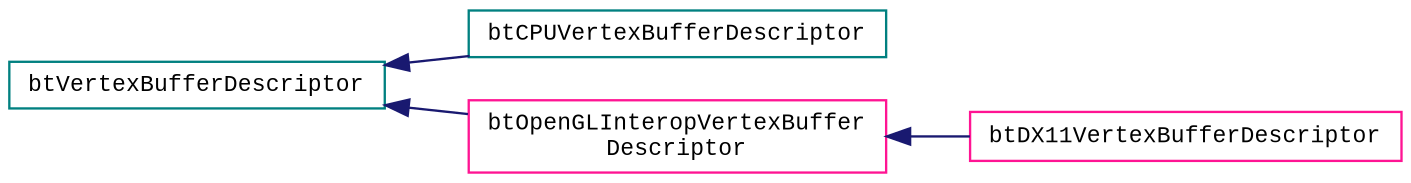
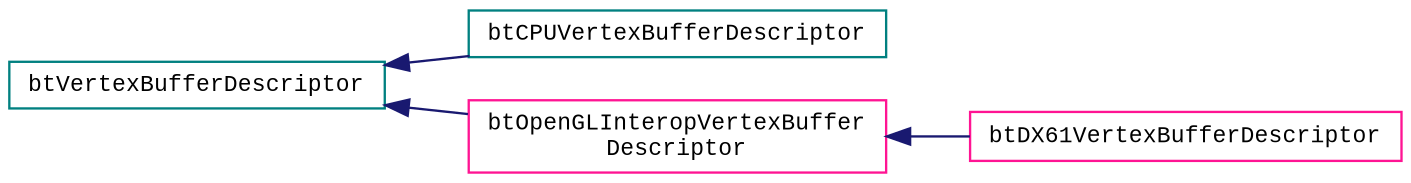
node "btDX11VertexBufferDescriptor": label "btDX11VertexBufferDescriptor" -> "btDX61VertexBufferDescriptor"
